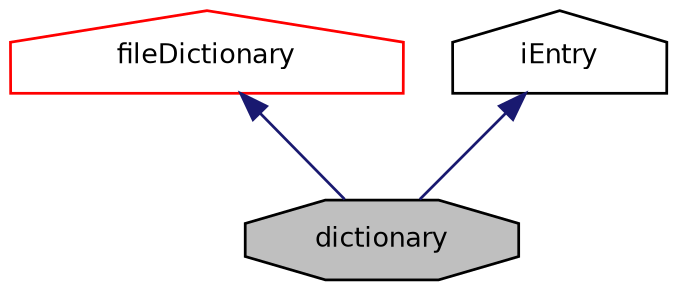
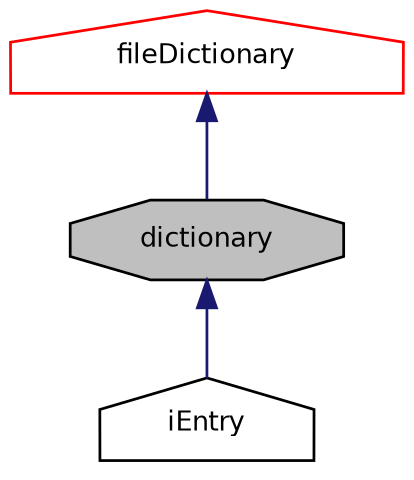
edge "dictionary" -> "iEntry": reversed
